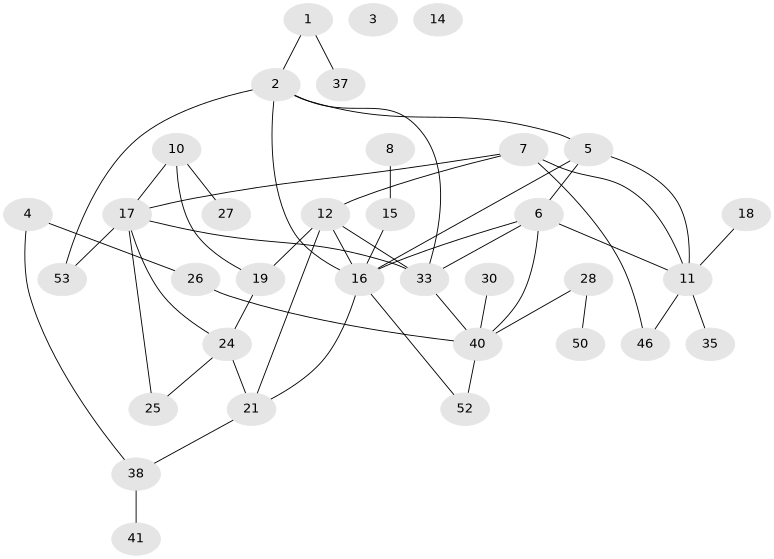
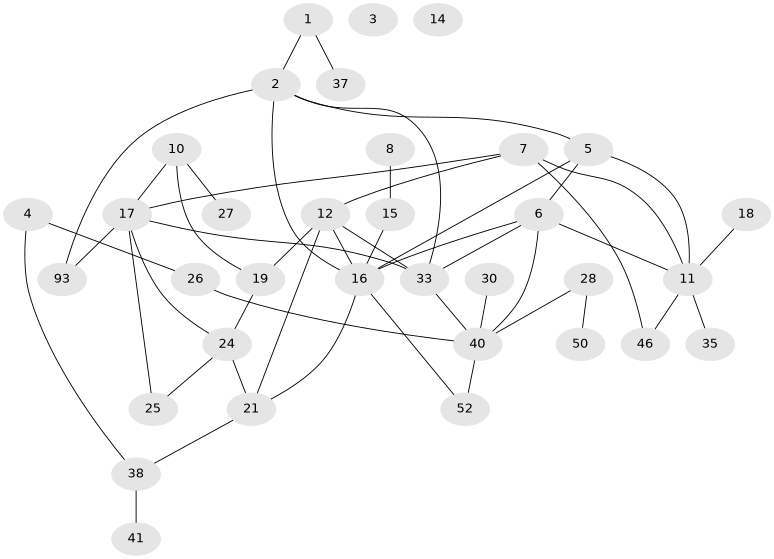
node "53": label "53" -> "93"
